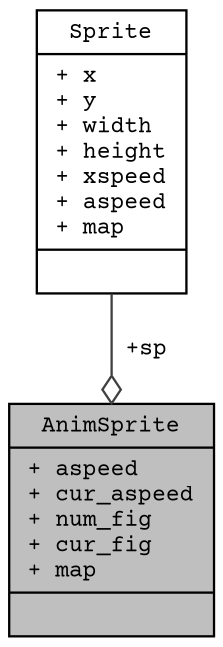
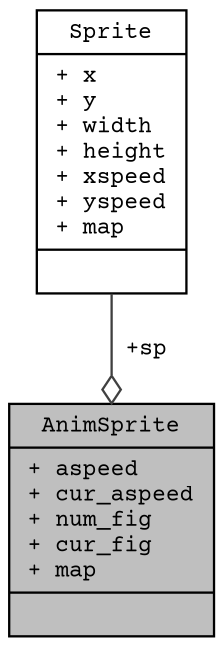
node "Sprite": text "+ aspeed" -> "+ yspeed"
